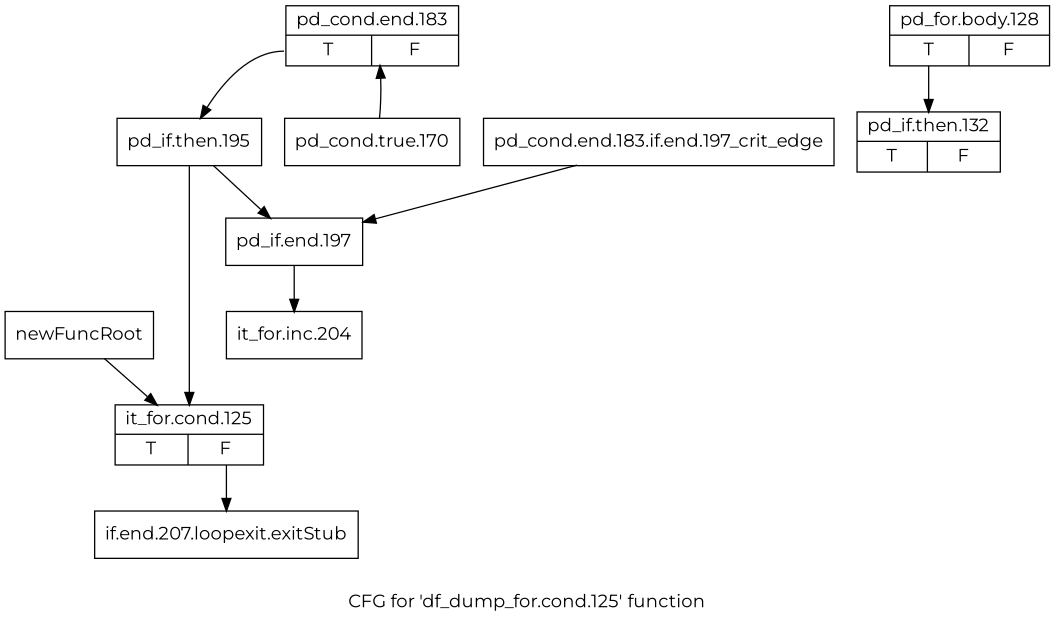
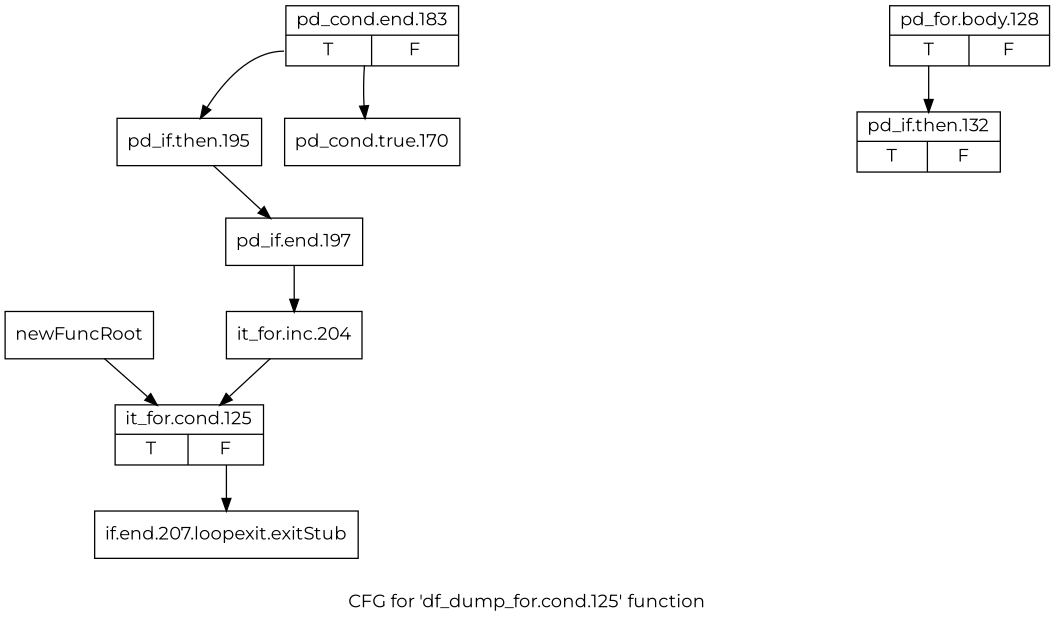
edge "pd_cond.true.170" -> "pd_cond.end.183": reversed
node "pd_cond.end.183.if.end.197_crit_edge": removed
edge "pd_if.then.195" -> "it_for.cond.125": now "it_for.inc.204" -> "it_for.cond.125"
